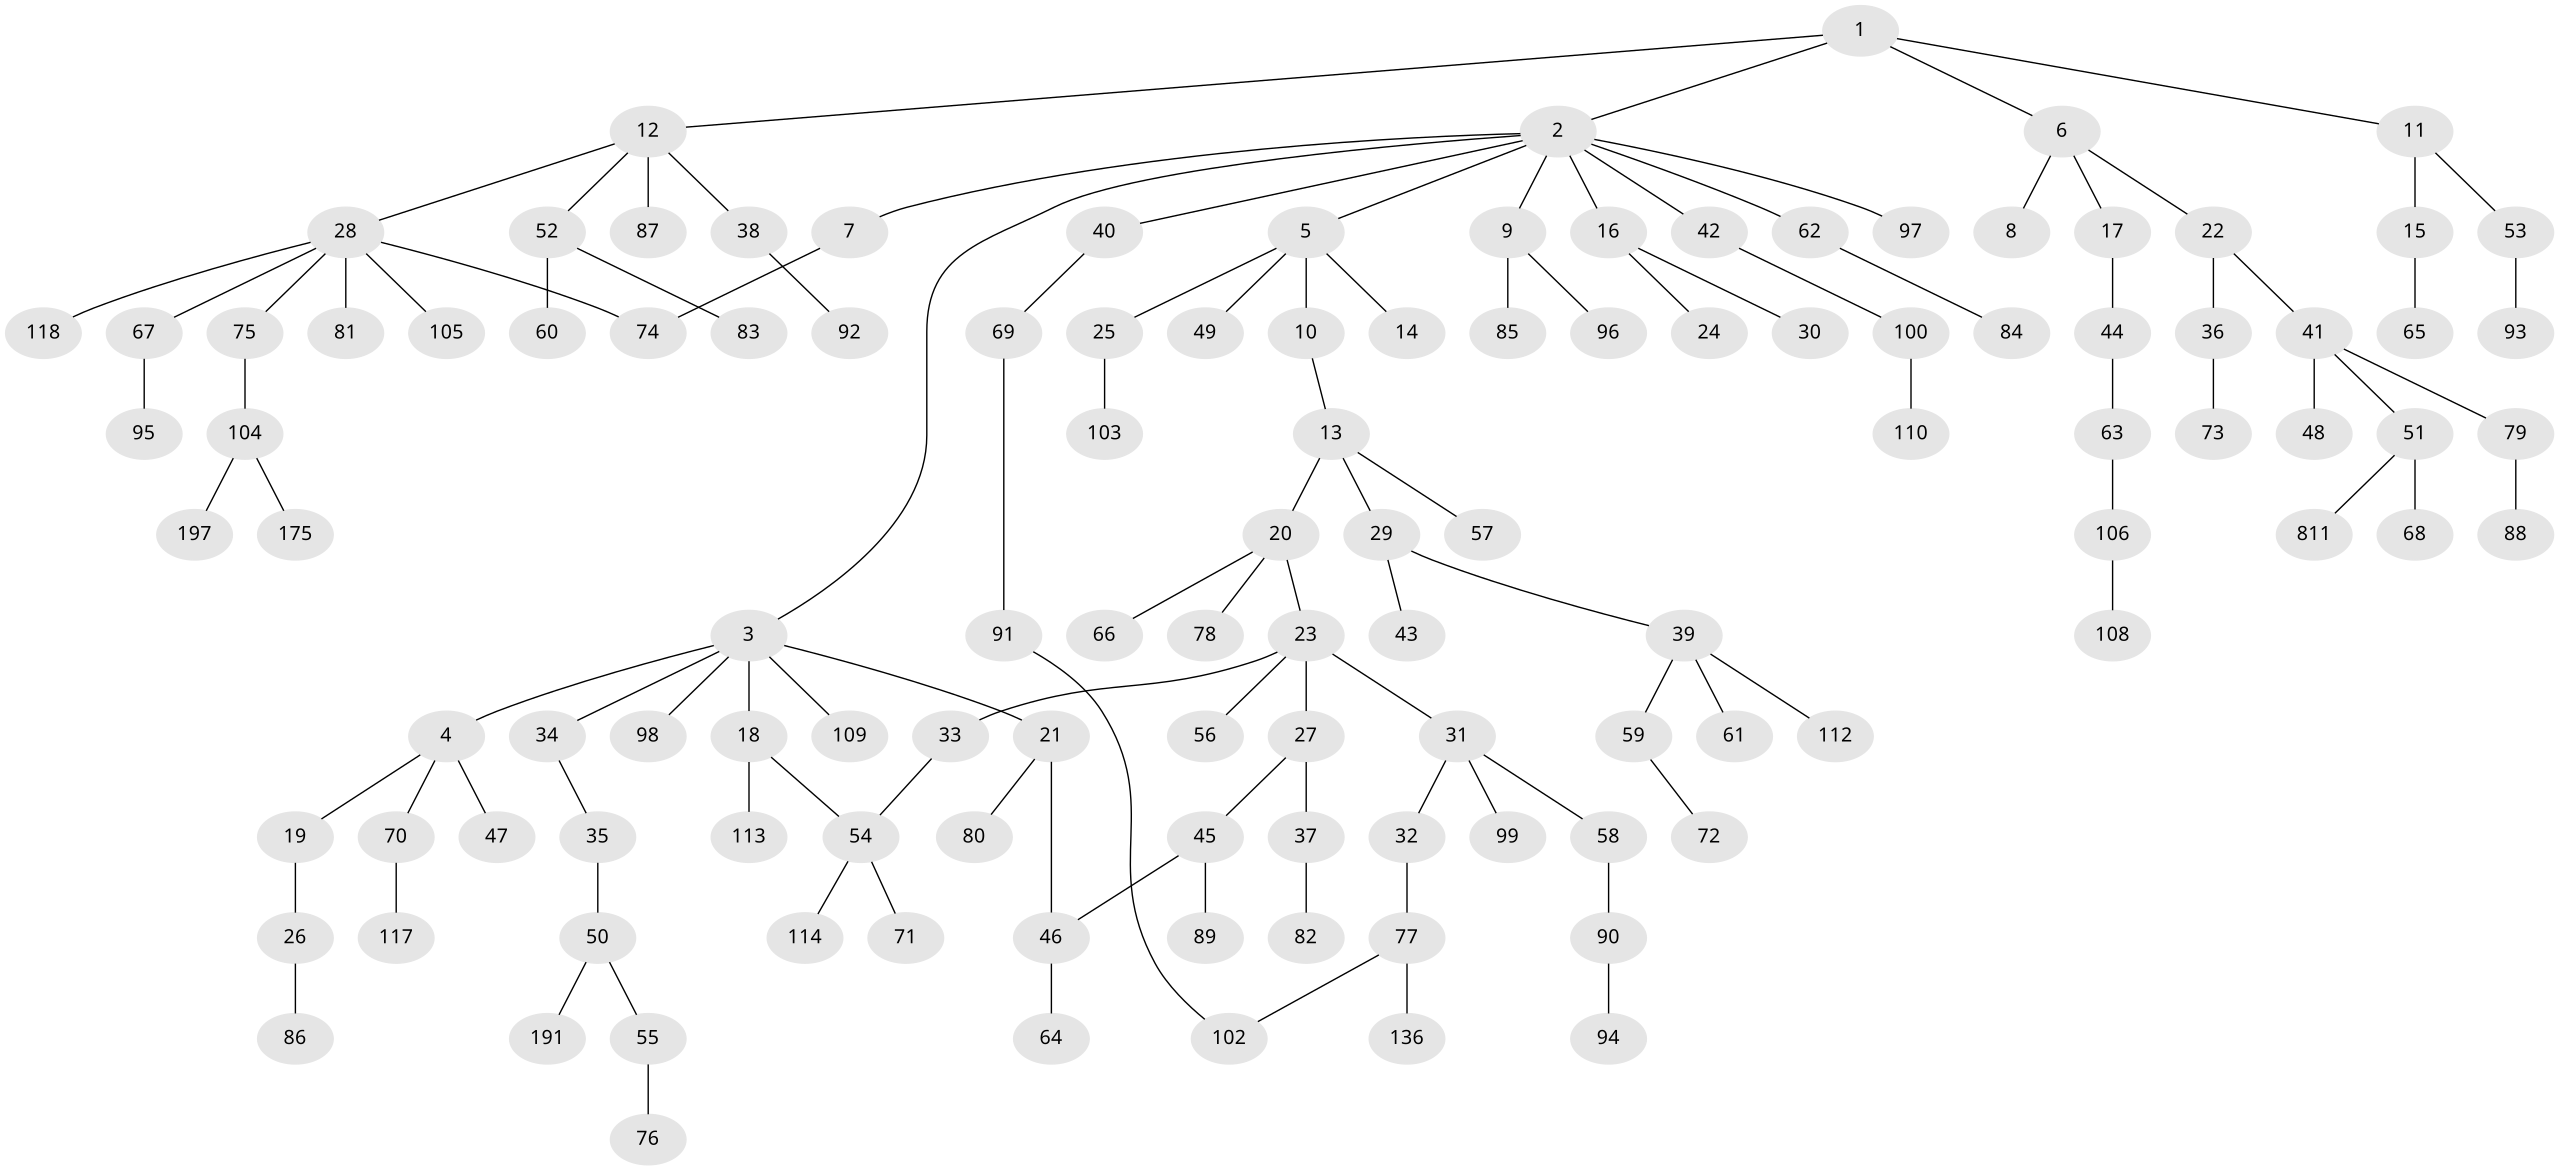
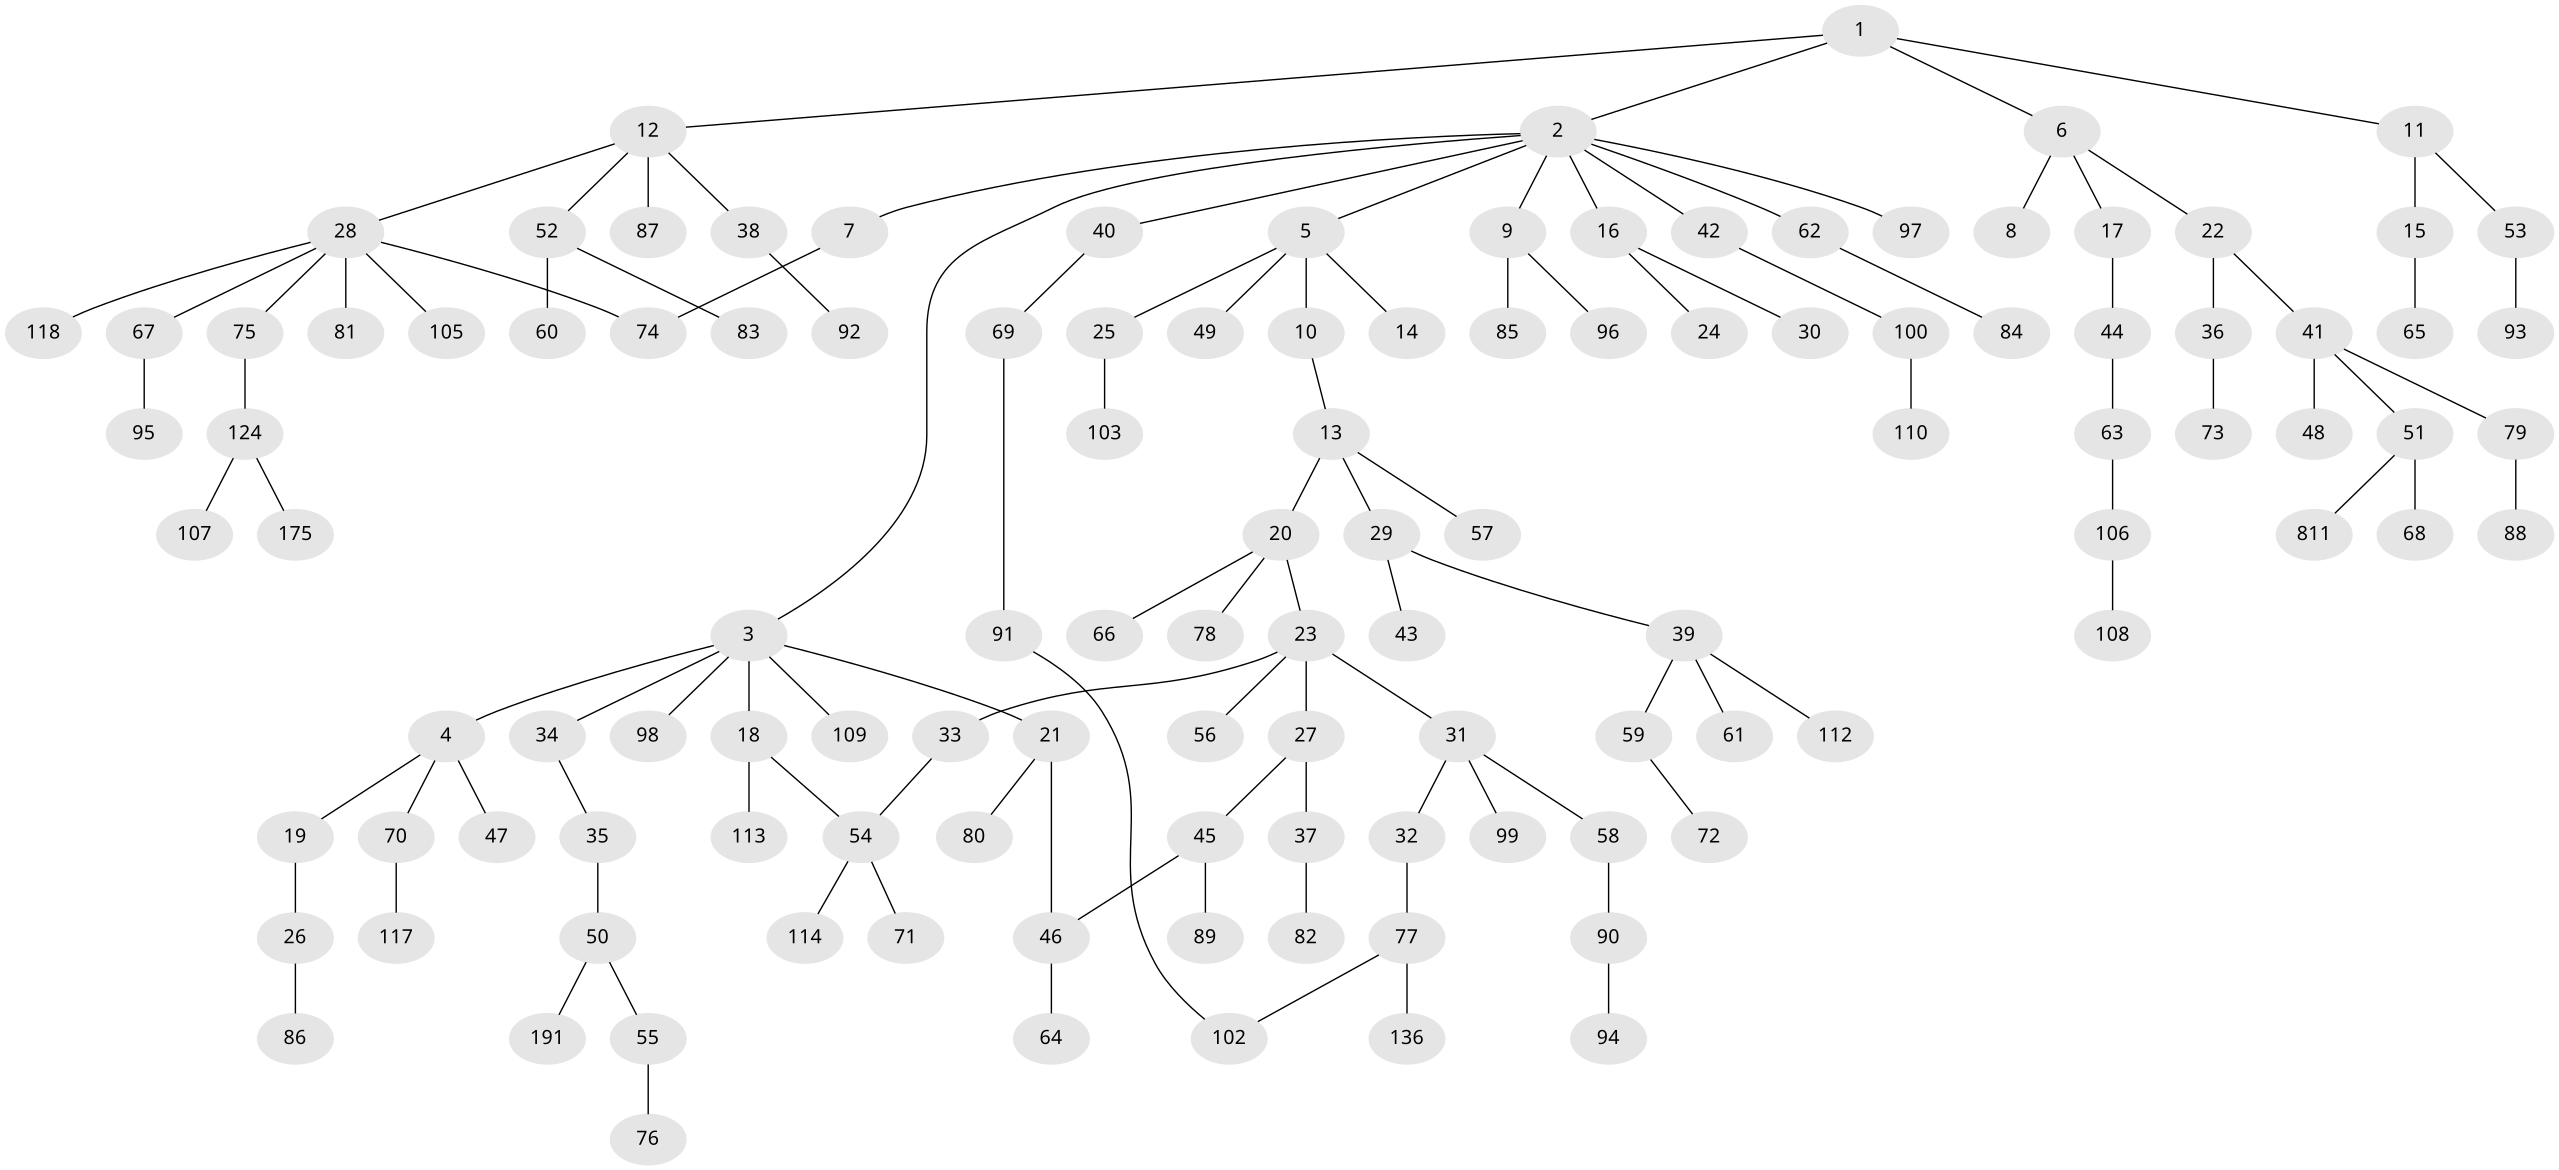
node "104": label "104" -> "124"
node "197": label "197" -> "107"
